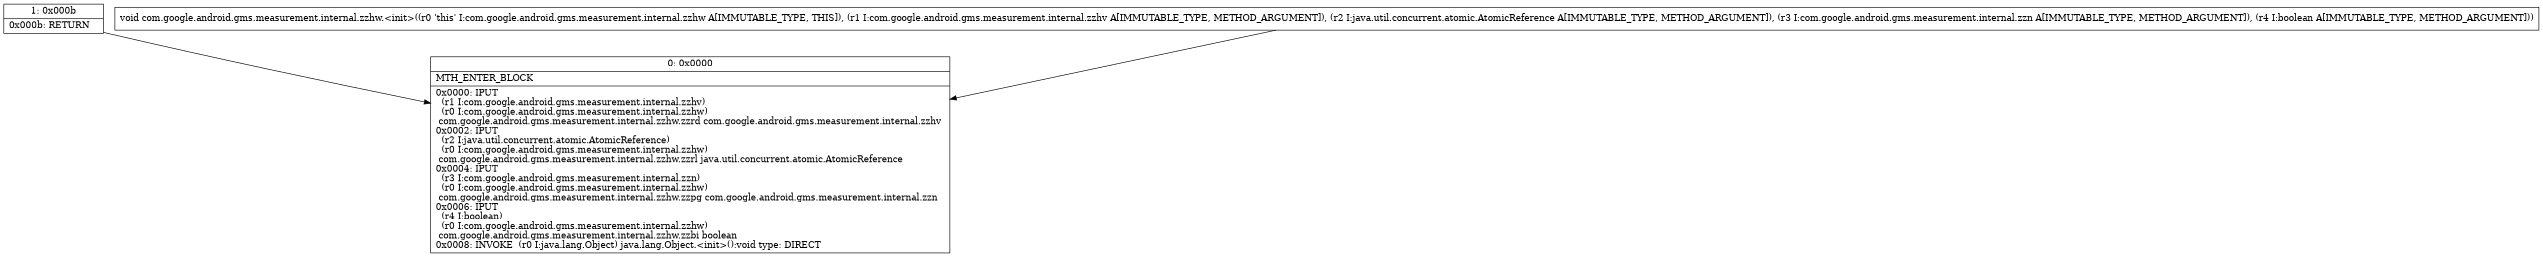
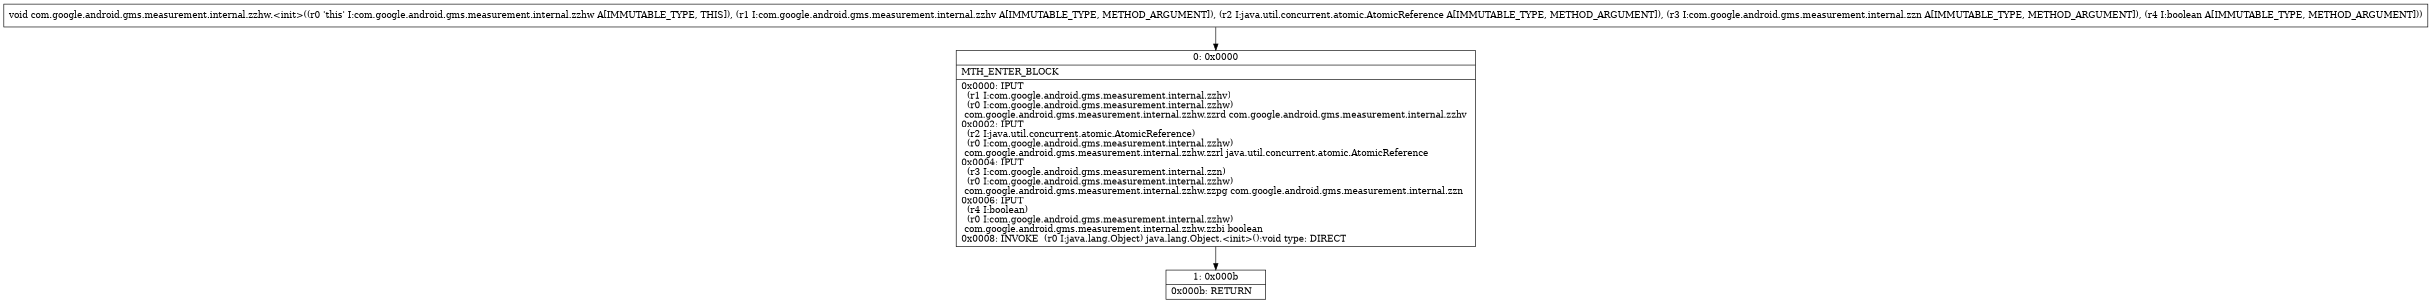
edge "1: 0x000b" -> "0: 0x0000": reversed
